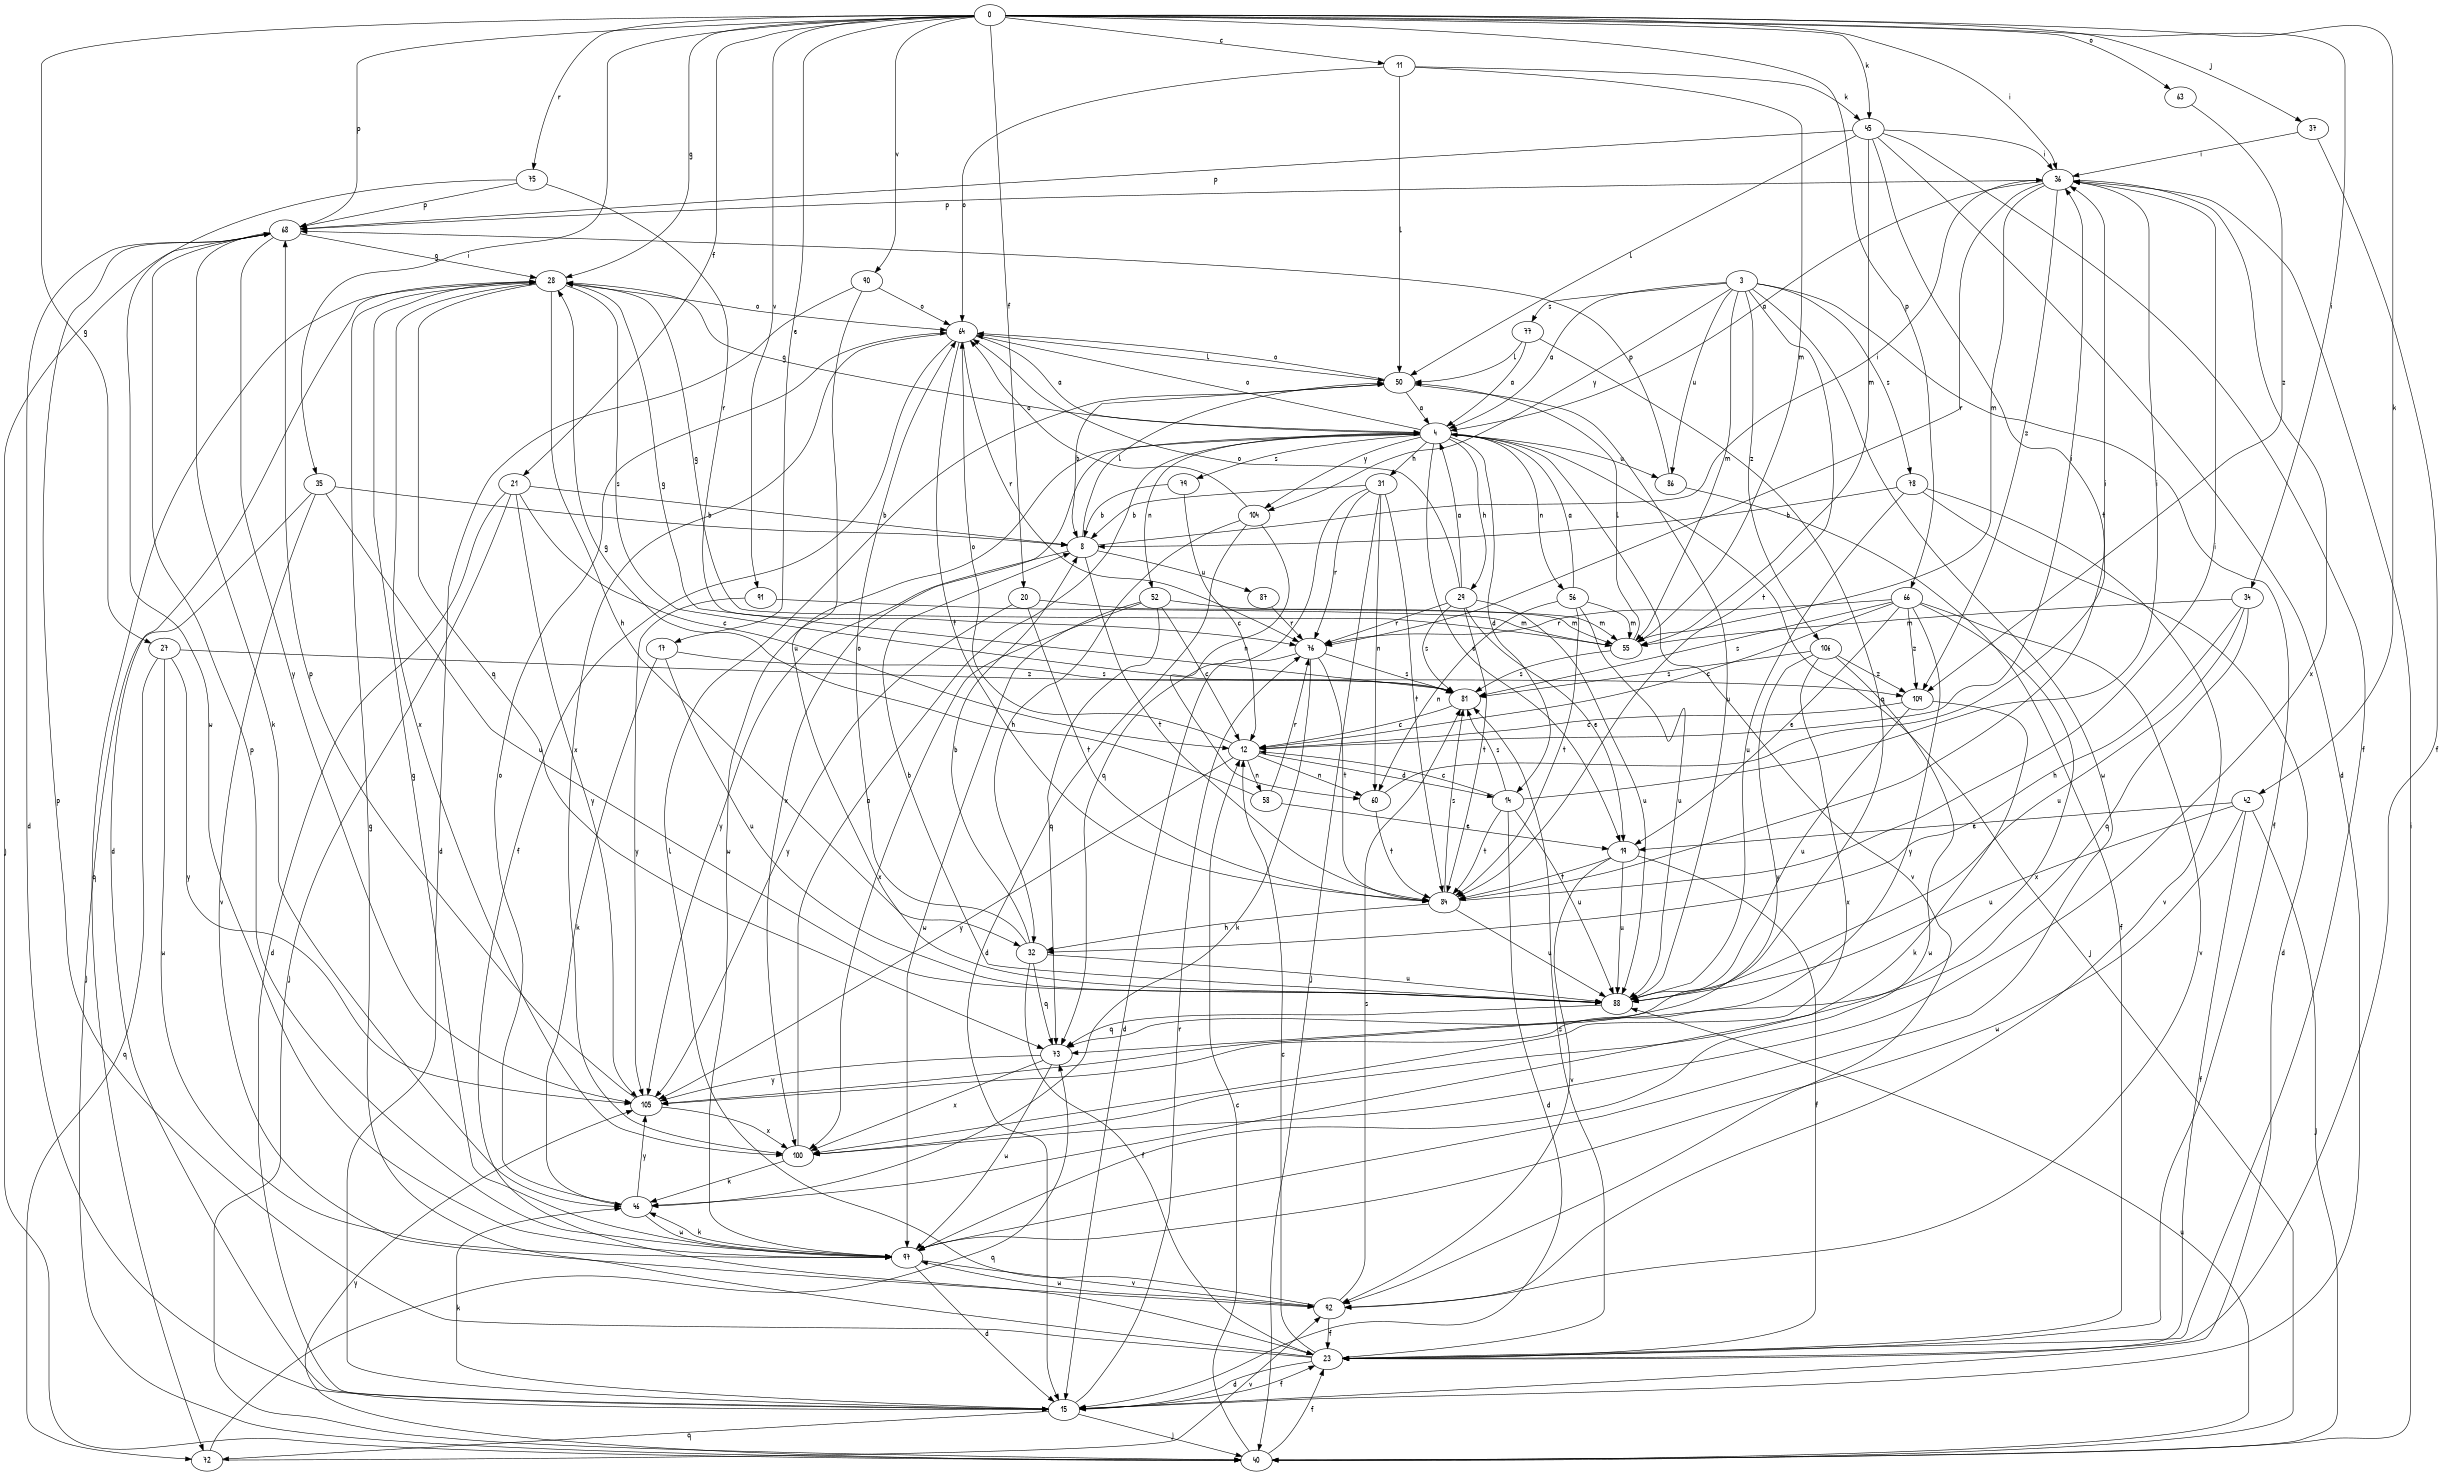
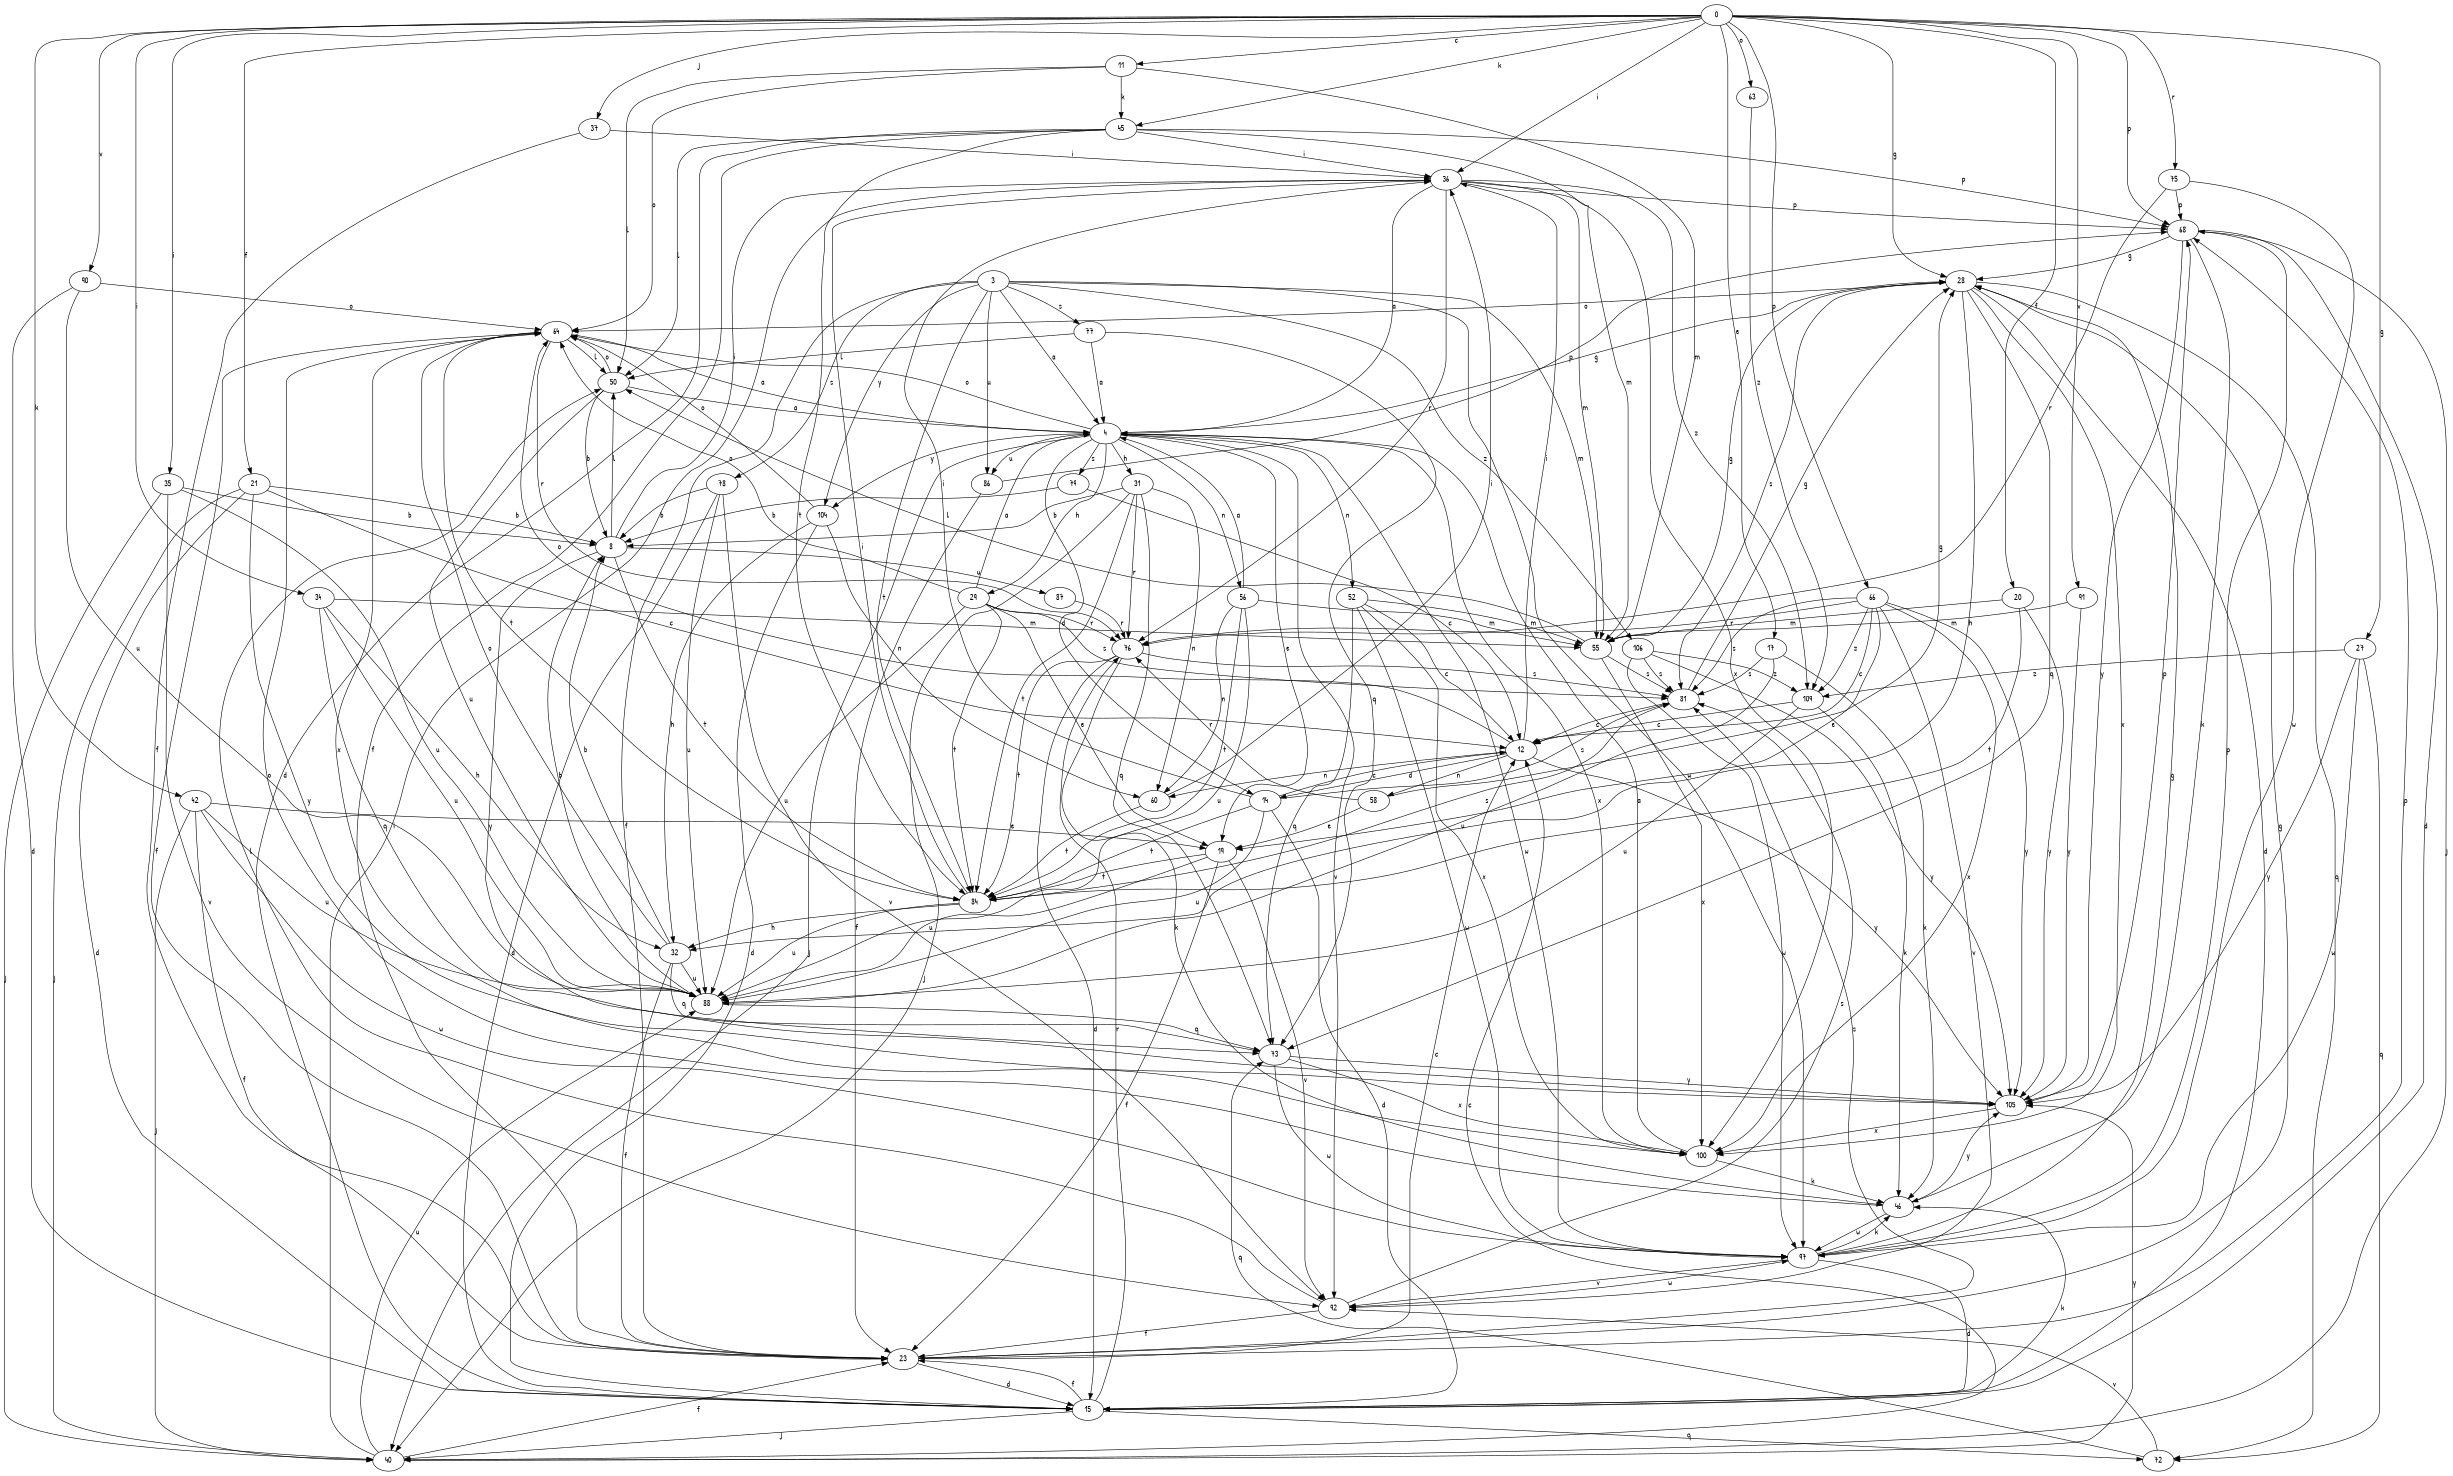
edge "106" -> "100": now "55" -> "100"
